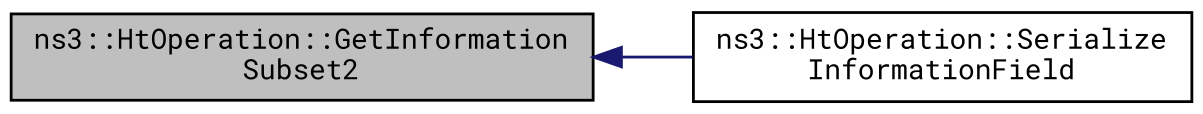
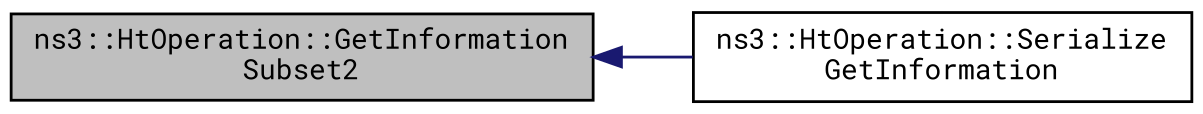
node "ns3::HtOperation::Serialize InformationField": label "ns3::HtOperation::Serialize InformationField" -> "ns3::HtOperation::Serialize GetInformation"
